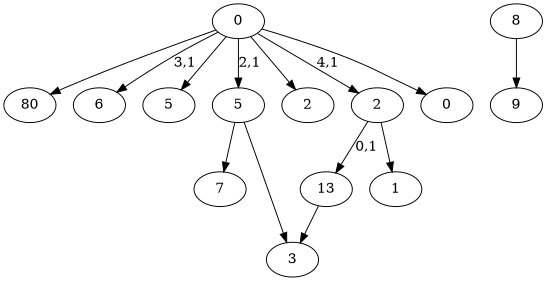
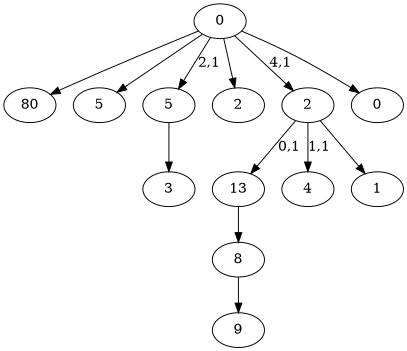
node "6": removed
node "7": removed
node "4": added
edge "13" -> "3": now "13" -> "8"
